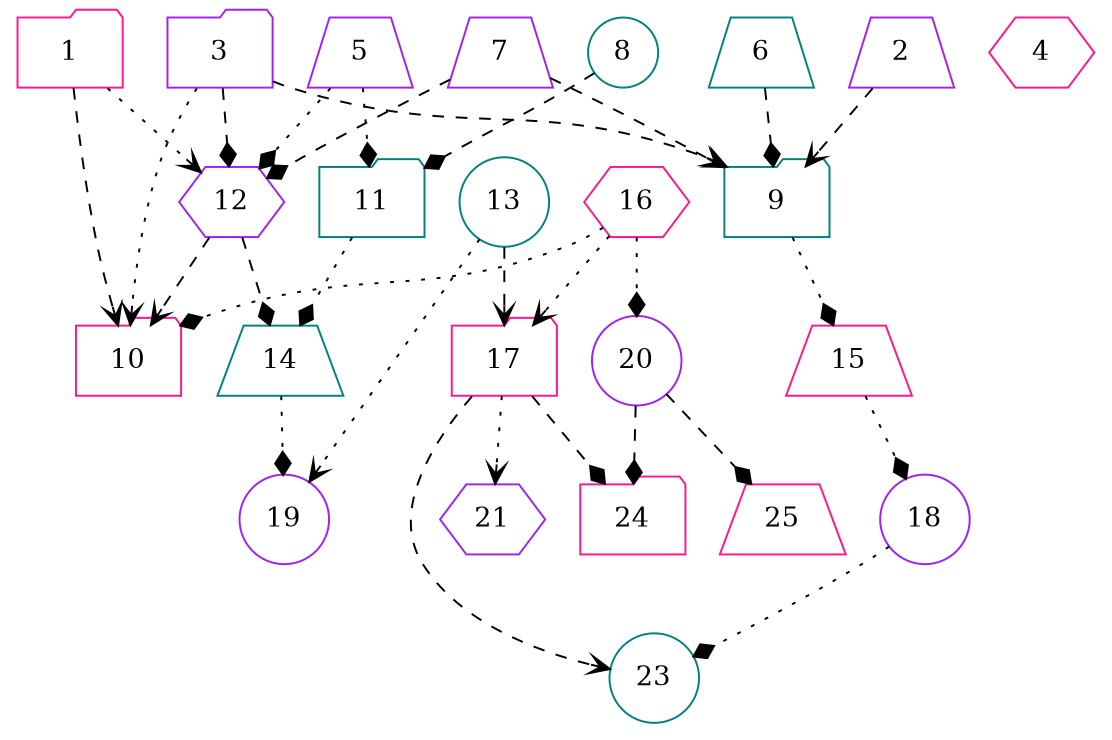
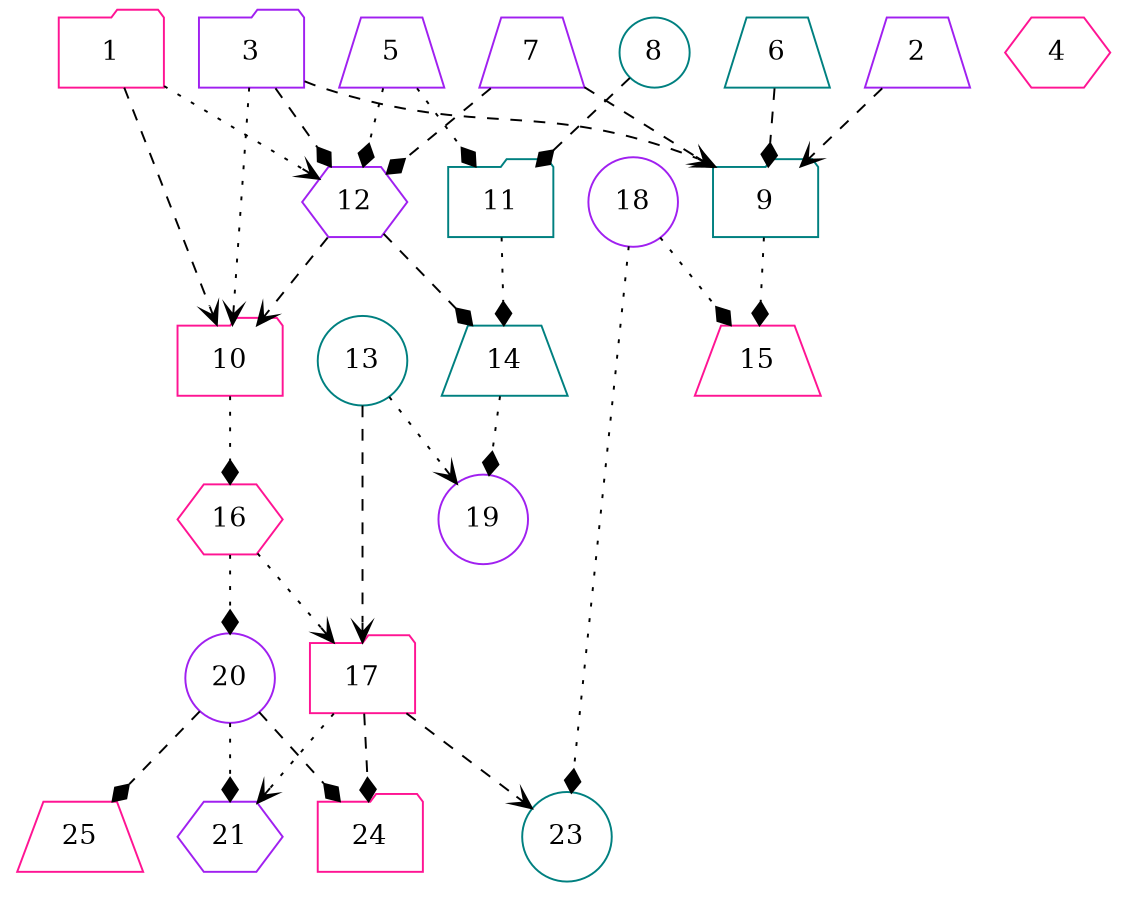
edge "16" -> "10": reversed
edge "15" -> "18": reversed
edge "20" -> "21": added
